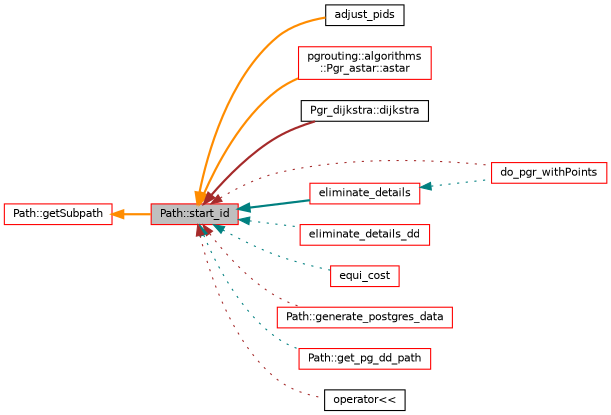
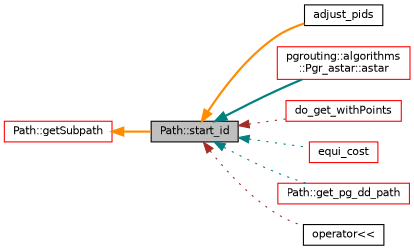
node "Pgr_dijkstra::dijkstra": removed
edge "pgrouting::algorithms ::Pgr_astar::astar" -> "Path::start_id": color darkorange -> teal
node "do_pgr_withPoints": label "do_pgr_withPoints" -> "do_get_withPoints"
node "eliminate_details": removed
node "Path::start_id": color red -> black
node "eliminate_details_dd": removed
node "Path::generate_postgres_data": removed
